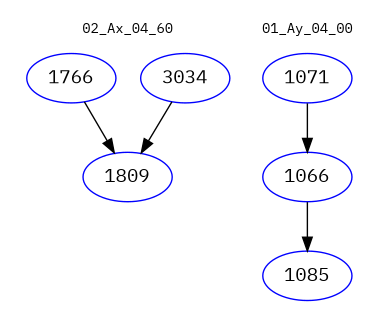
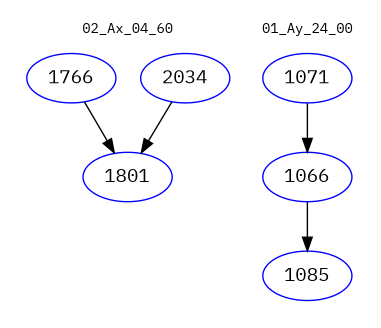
cluster "01_Ay_04_00": label "01_Ay_04_00" -> "01_Ay_24_00"
node "3034": label "3034" -> "2034"
node "1809": label "1809" -> "1801"
